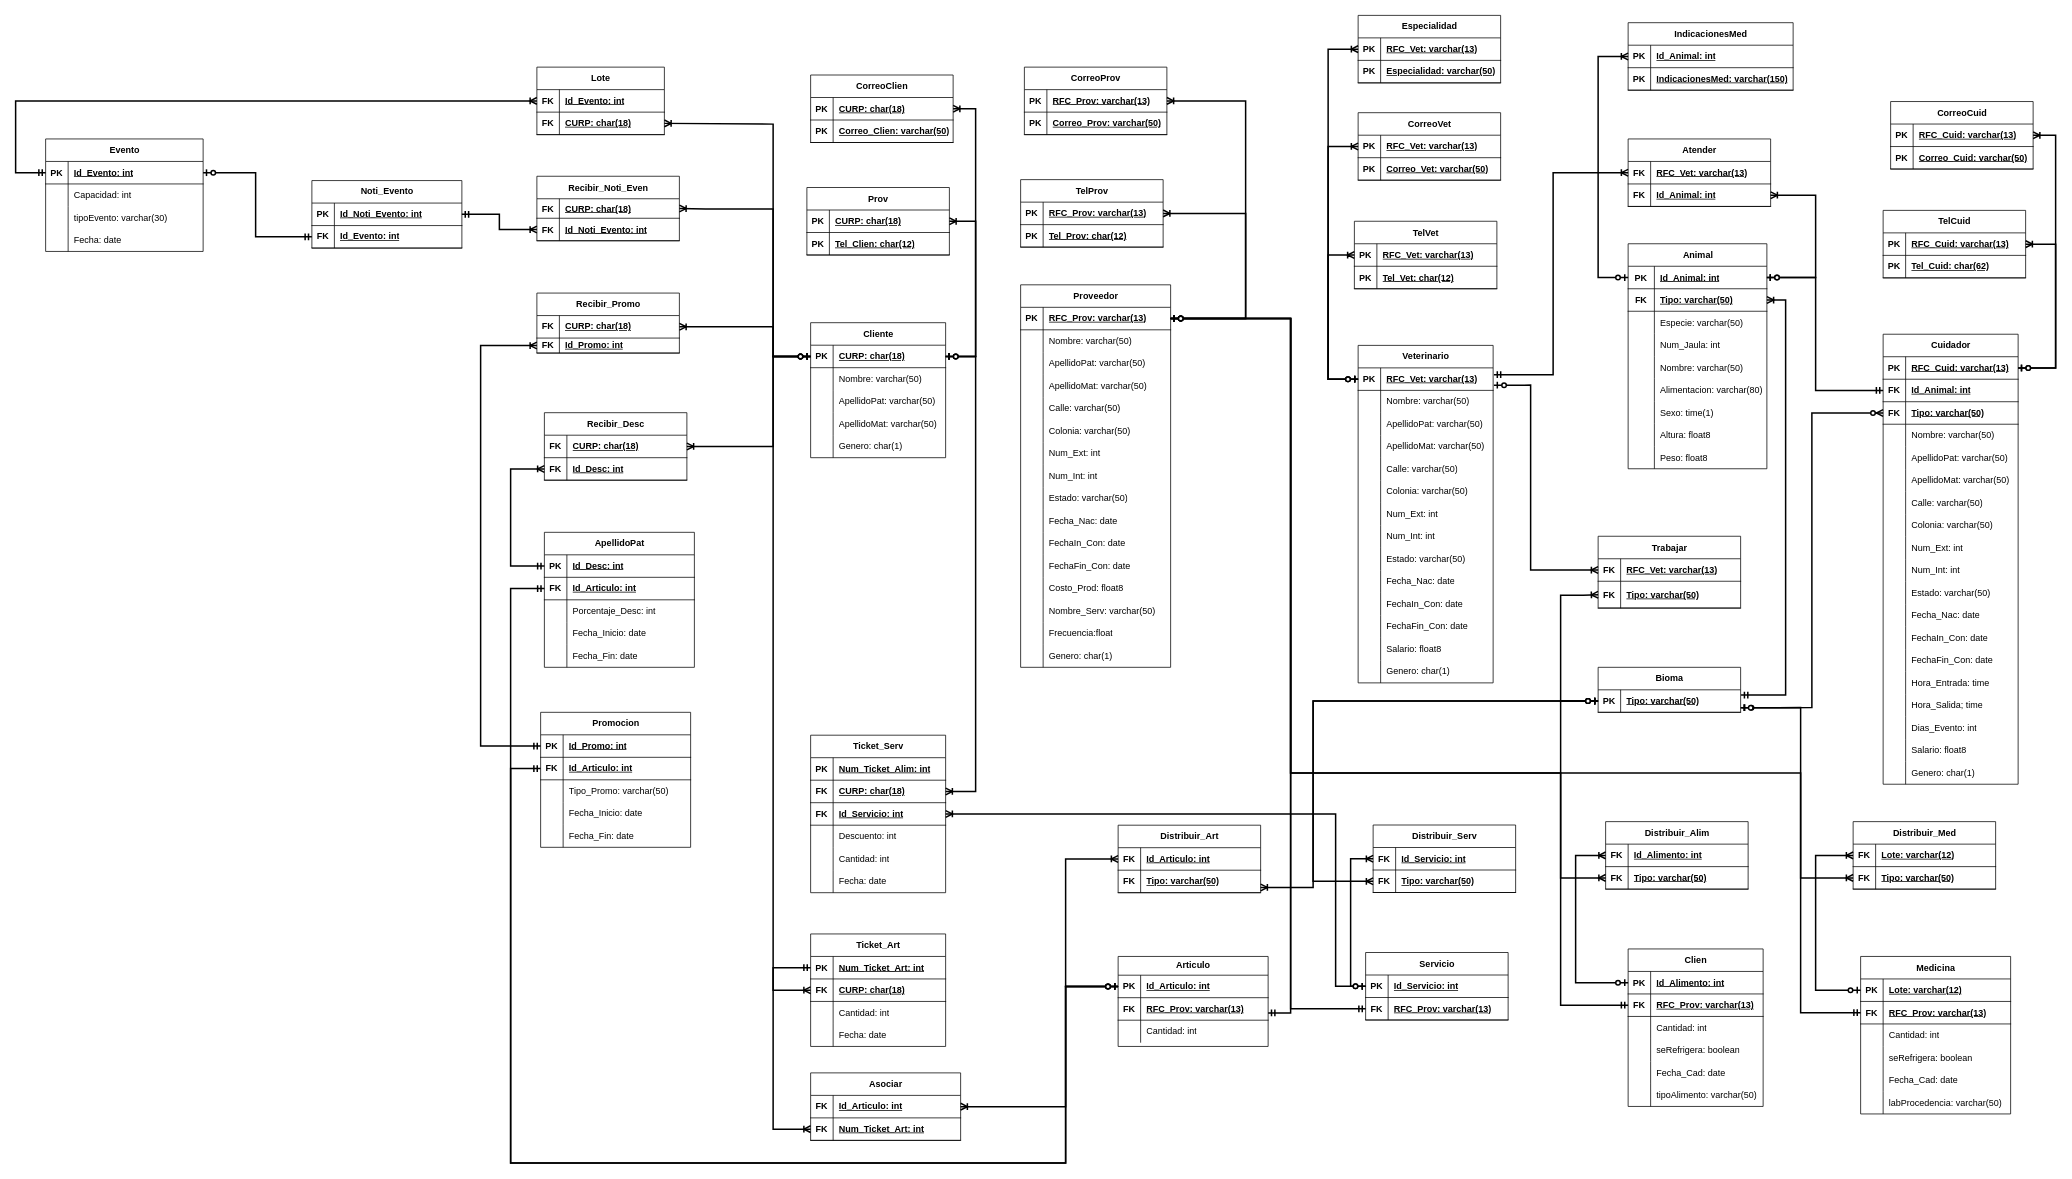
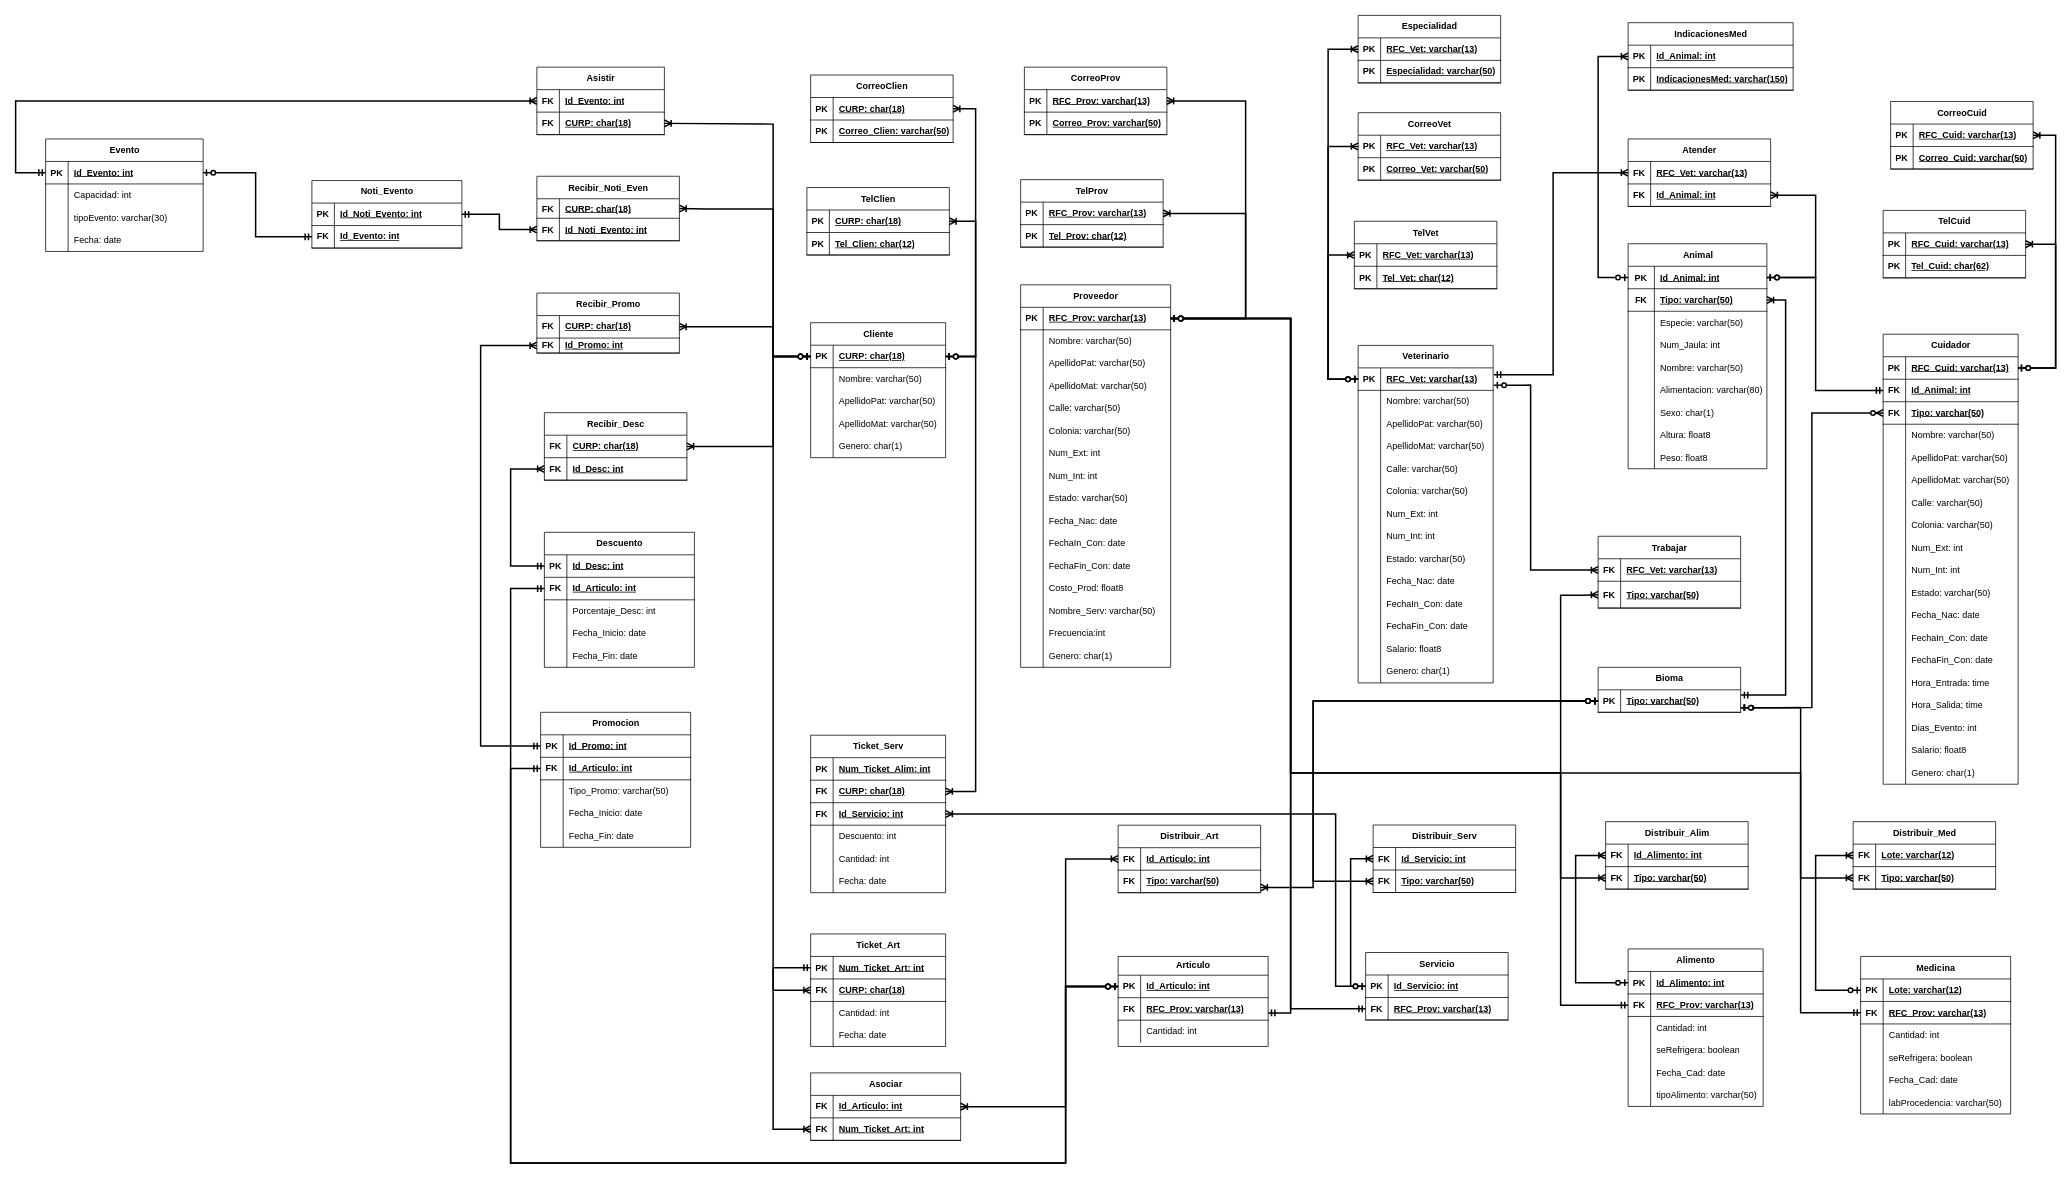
node "Lote": label "Lote" -> "Asistir"
node "Prov": label "Prov" -> "TelClien"
node "Sexo: time(1)": label "Sexo: time(1)" -> "Sexo: char(1)"
node "ApellidoPat": label "ApellidoPat" -> "Descuento"
node "Frecuencia:float": label "Frecuencia:float" -> "Frecuencia:int"
node "Clien": label "Clien" -> "Alimento"
